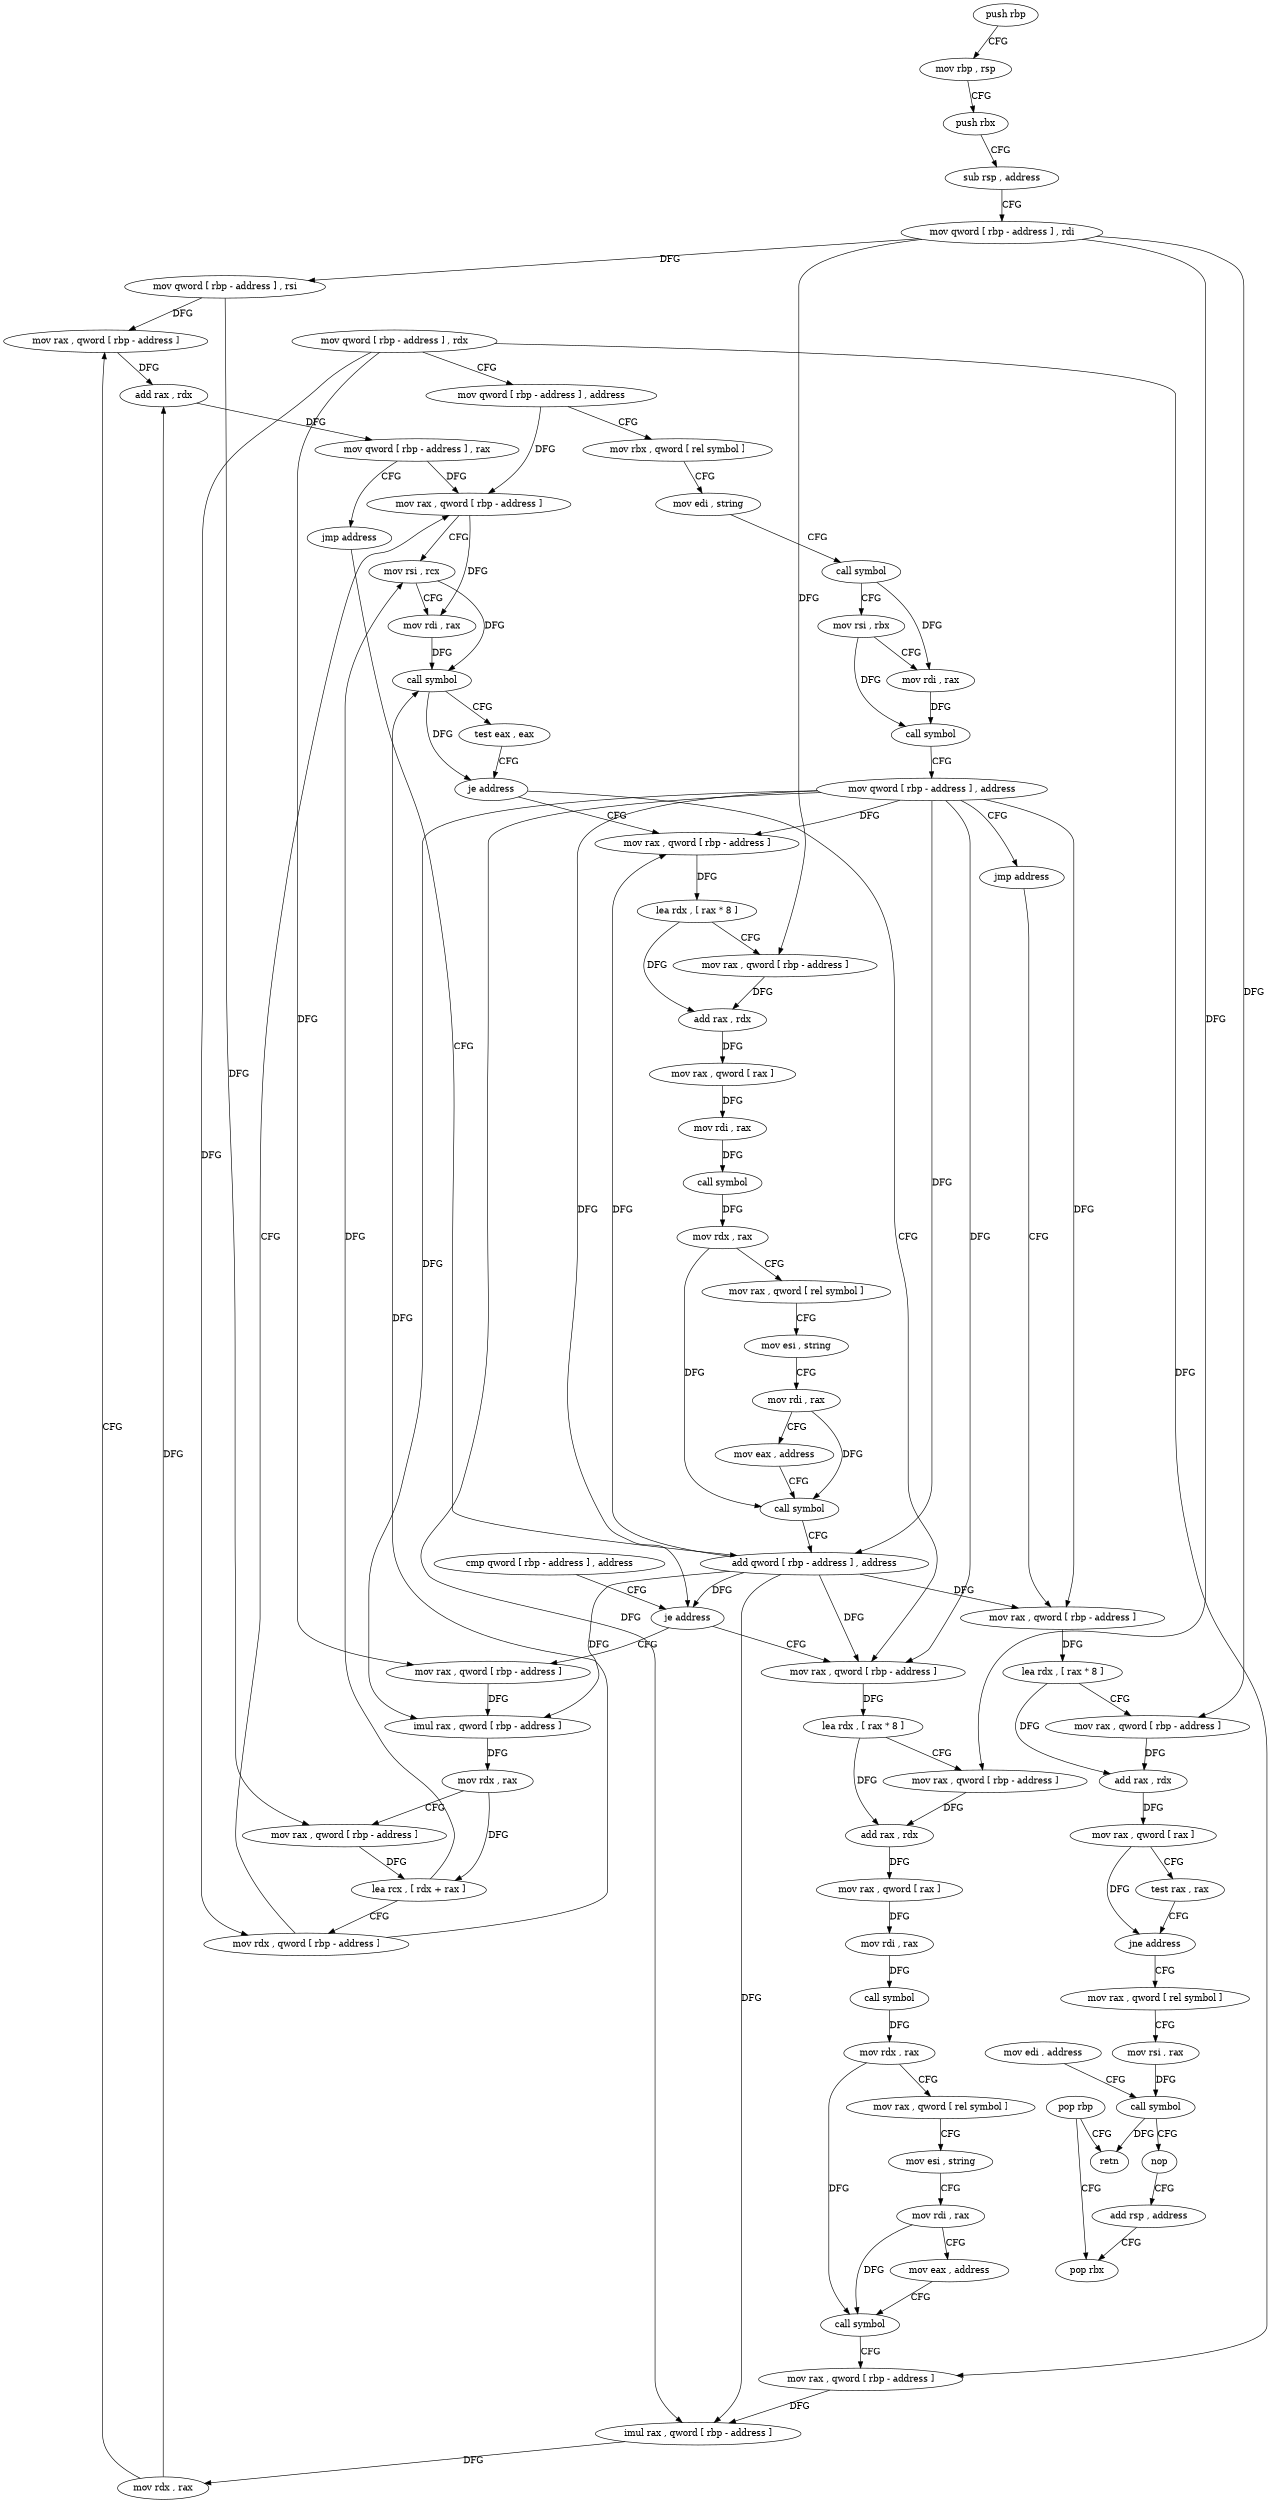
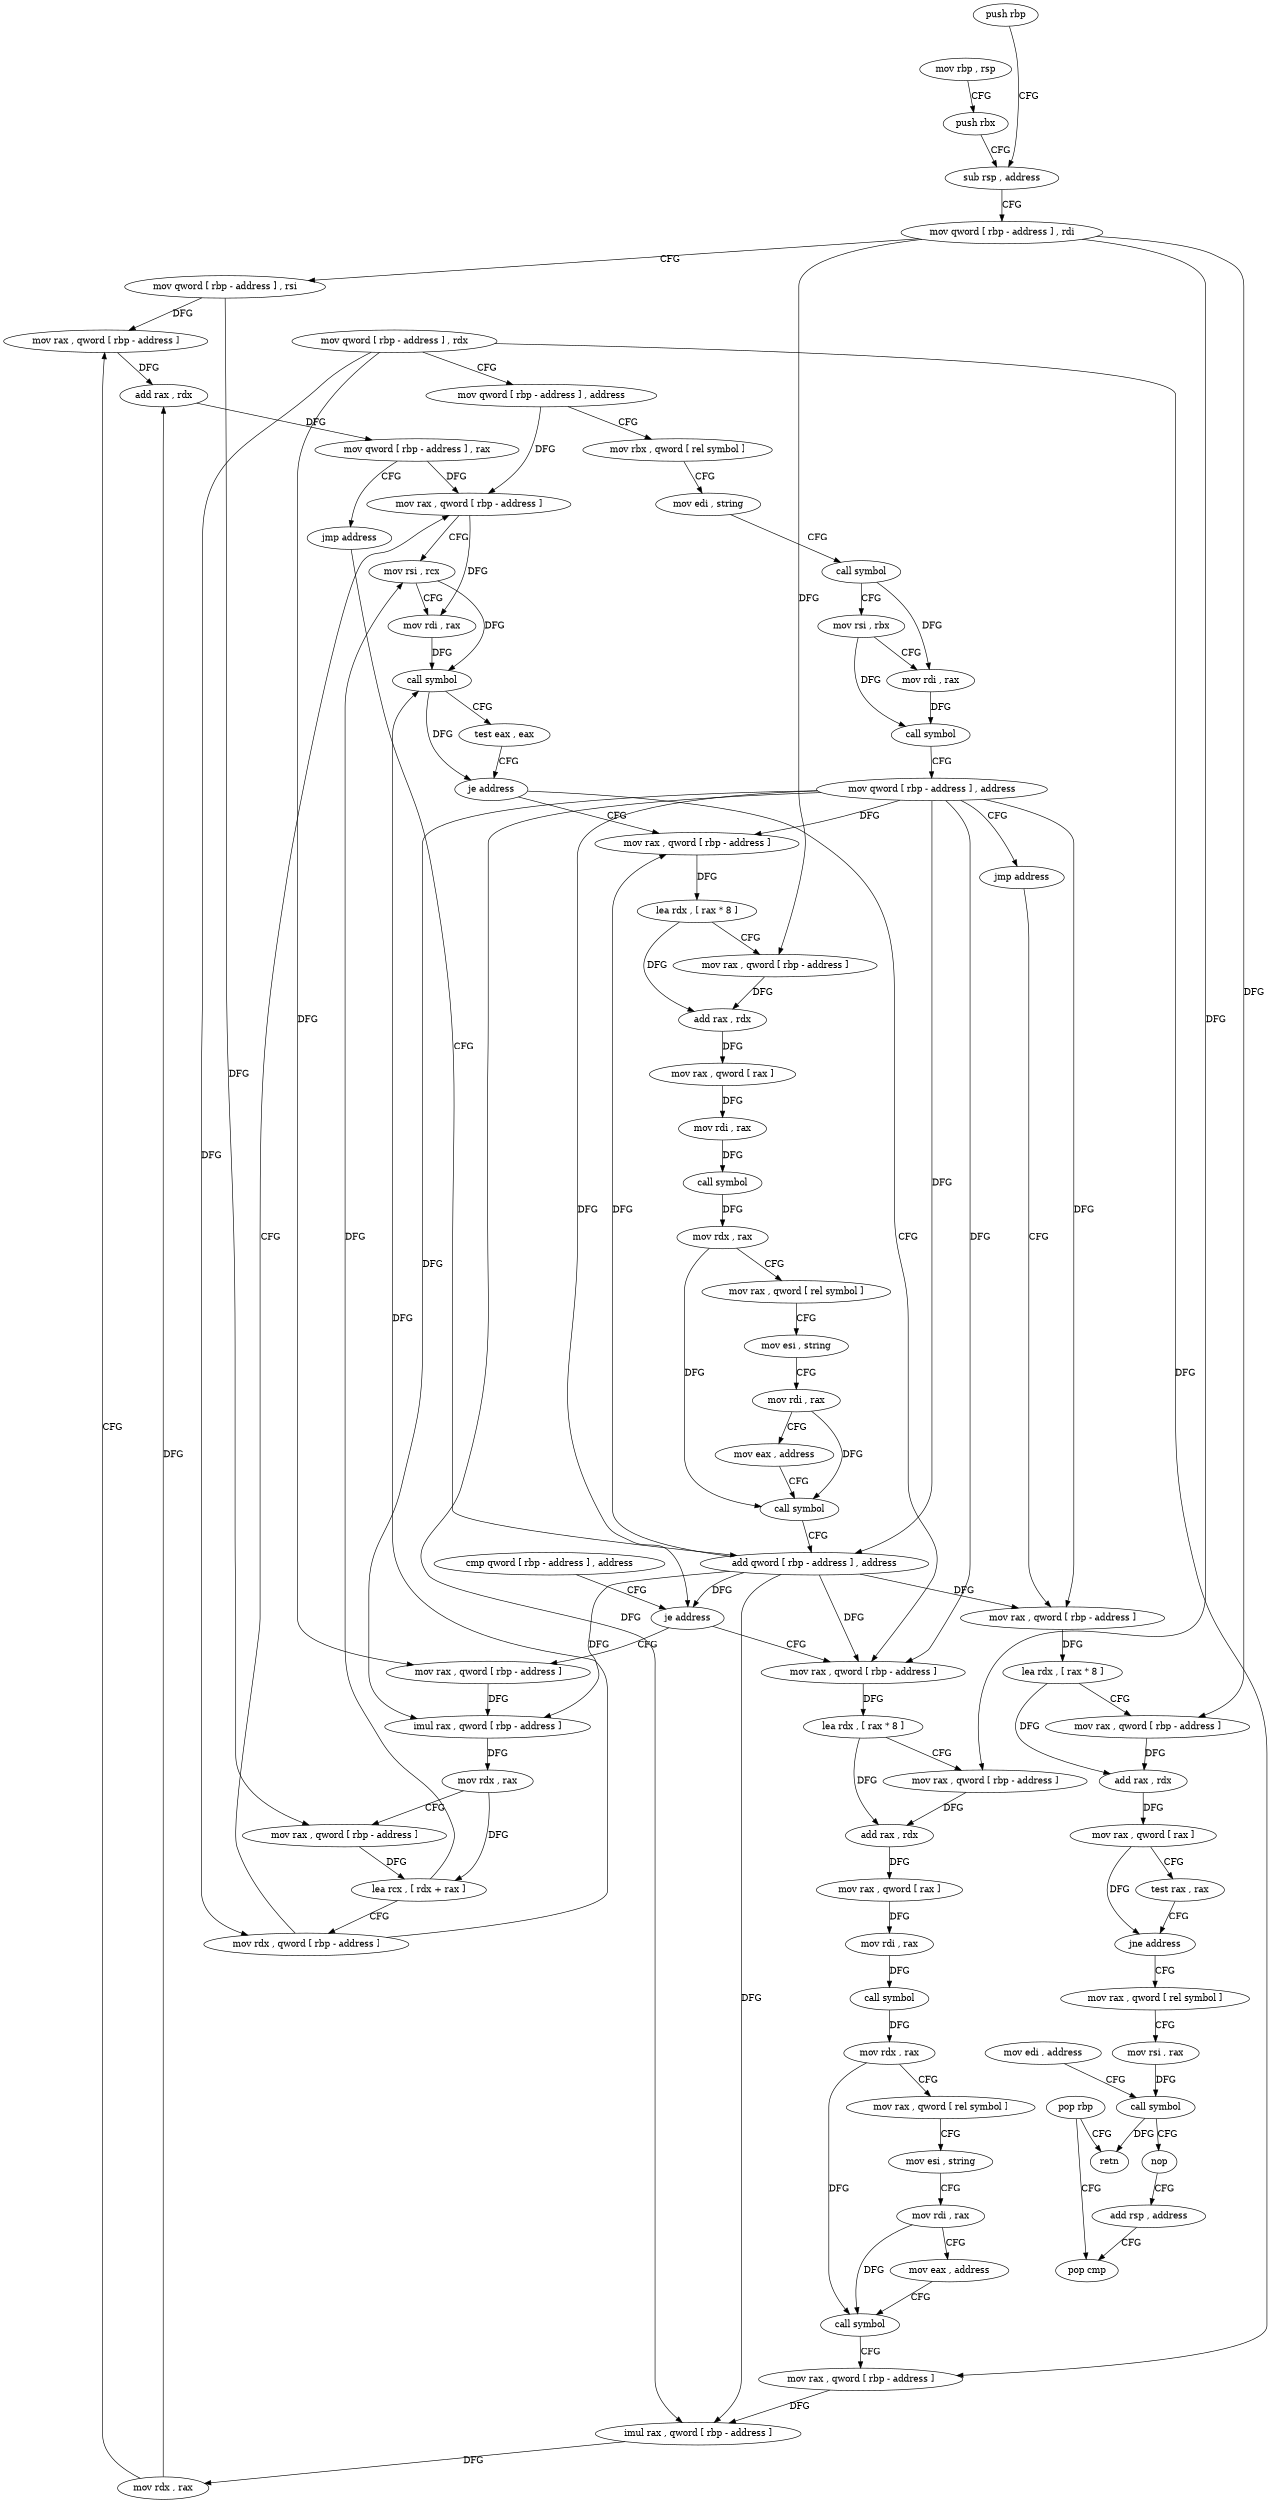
edge "push rbp" -> "mov rbp , rsp": now "push rbp" -> "sub rsp , address"
edge "mov qword [ rbp - address ] , rdi" -> "mov qword [ rbp - address ] , rsi": label "DFG" -> "CFG"
node "pop rbx": label "pop rbx" -> "pop cmp"
